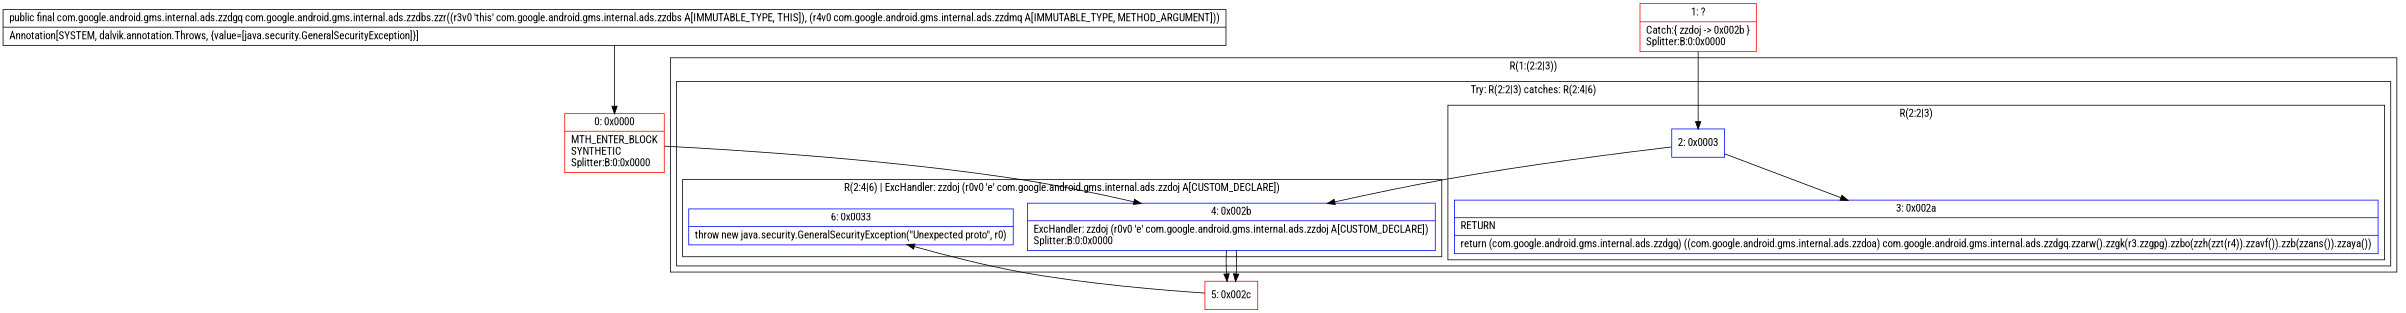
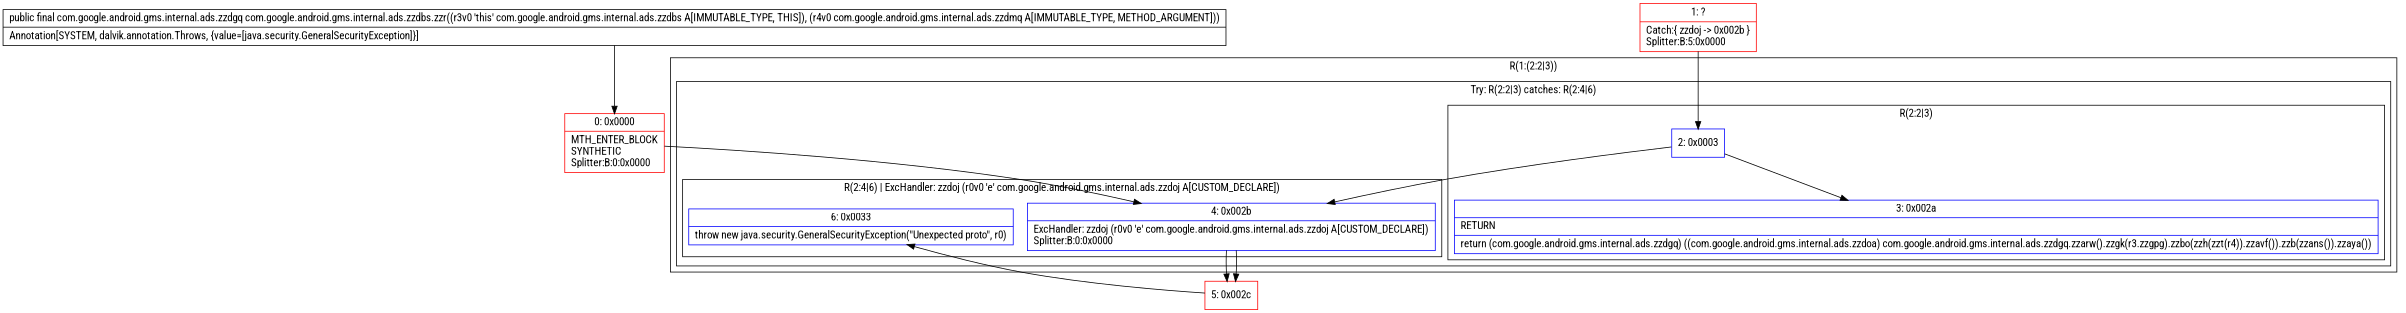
node "1: ?": text "Splitter:B:0:0x0000" -> "Splitter:B:5:0x0000"
